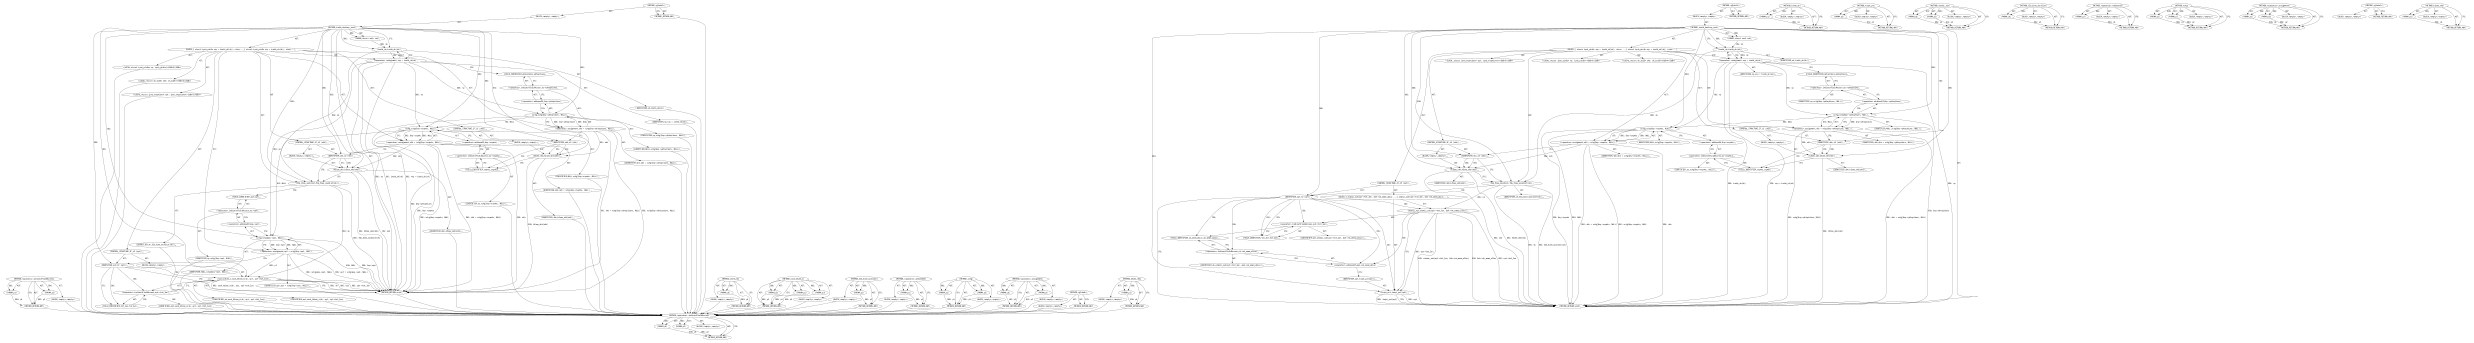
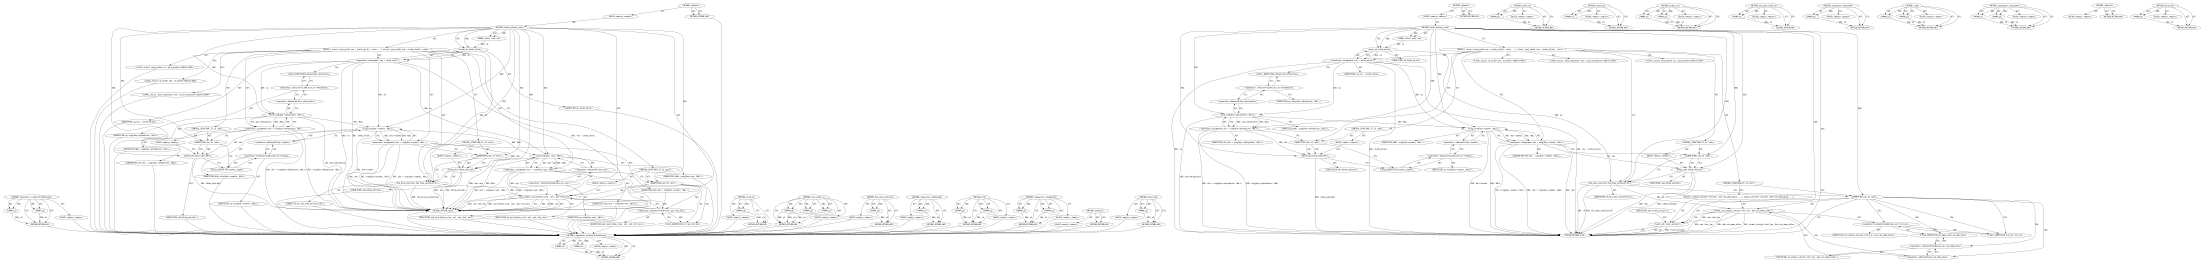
node "(FIELD_IDENTIFIER,opt,opt)": removed
edge "(<operator>.assignment,opt = xchg(&np->opt, NULL))" -> "(sock_kfree_s,sock_kfree_s(sk, opt, opt->tot_len))": label "DDG: p1" -> "DDG: opt"
edge "(<operator>.addressOf,&sk->sk_omem_alloc)" -> "(IDENTIFIER,opt,txopt_put(opt))": now "(<operator>.addressOf,&sk->sk_omem_alloc)" -> "(atomic_sub,atomic_sub(opt->tot_len, &sk->sk_omem_alloc))"
